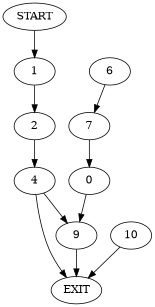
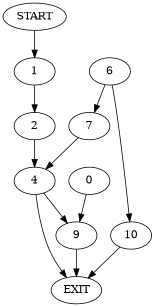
edge "6" -> "10": added
edge "7" -> "0": now "7" -> "4"
